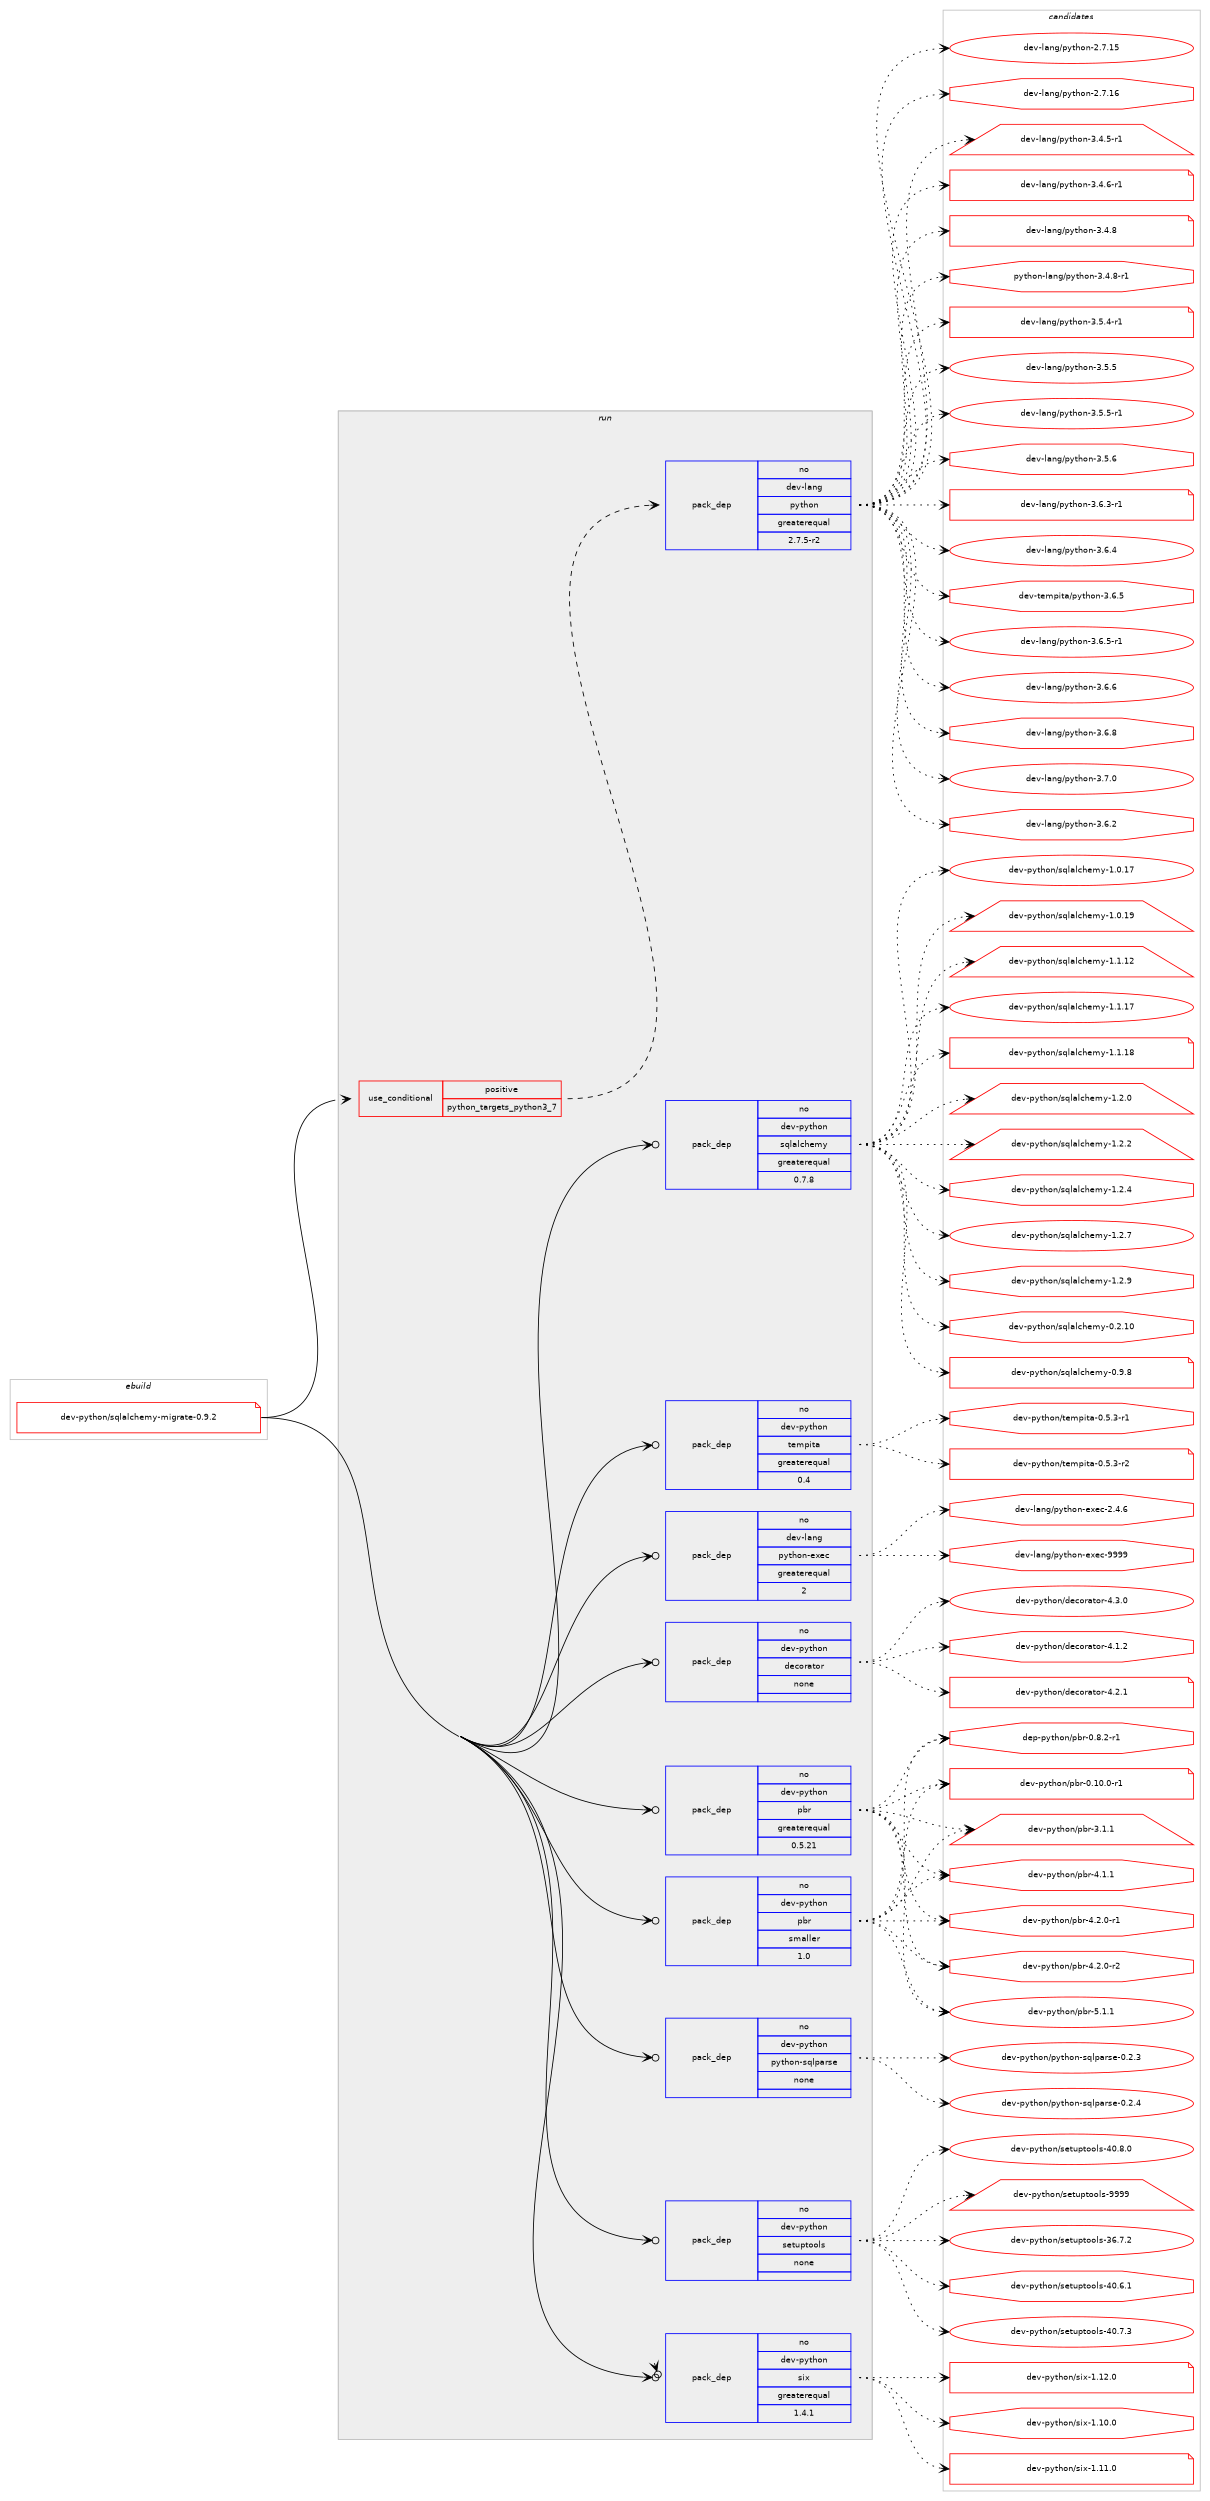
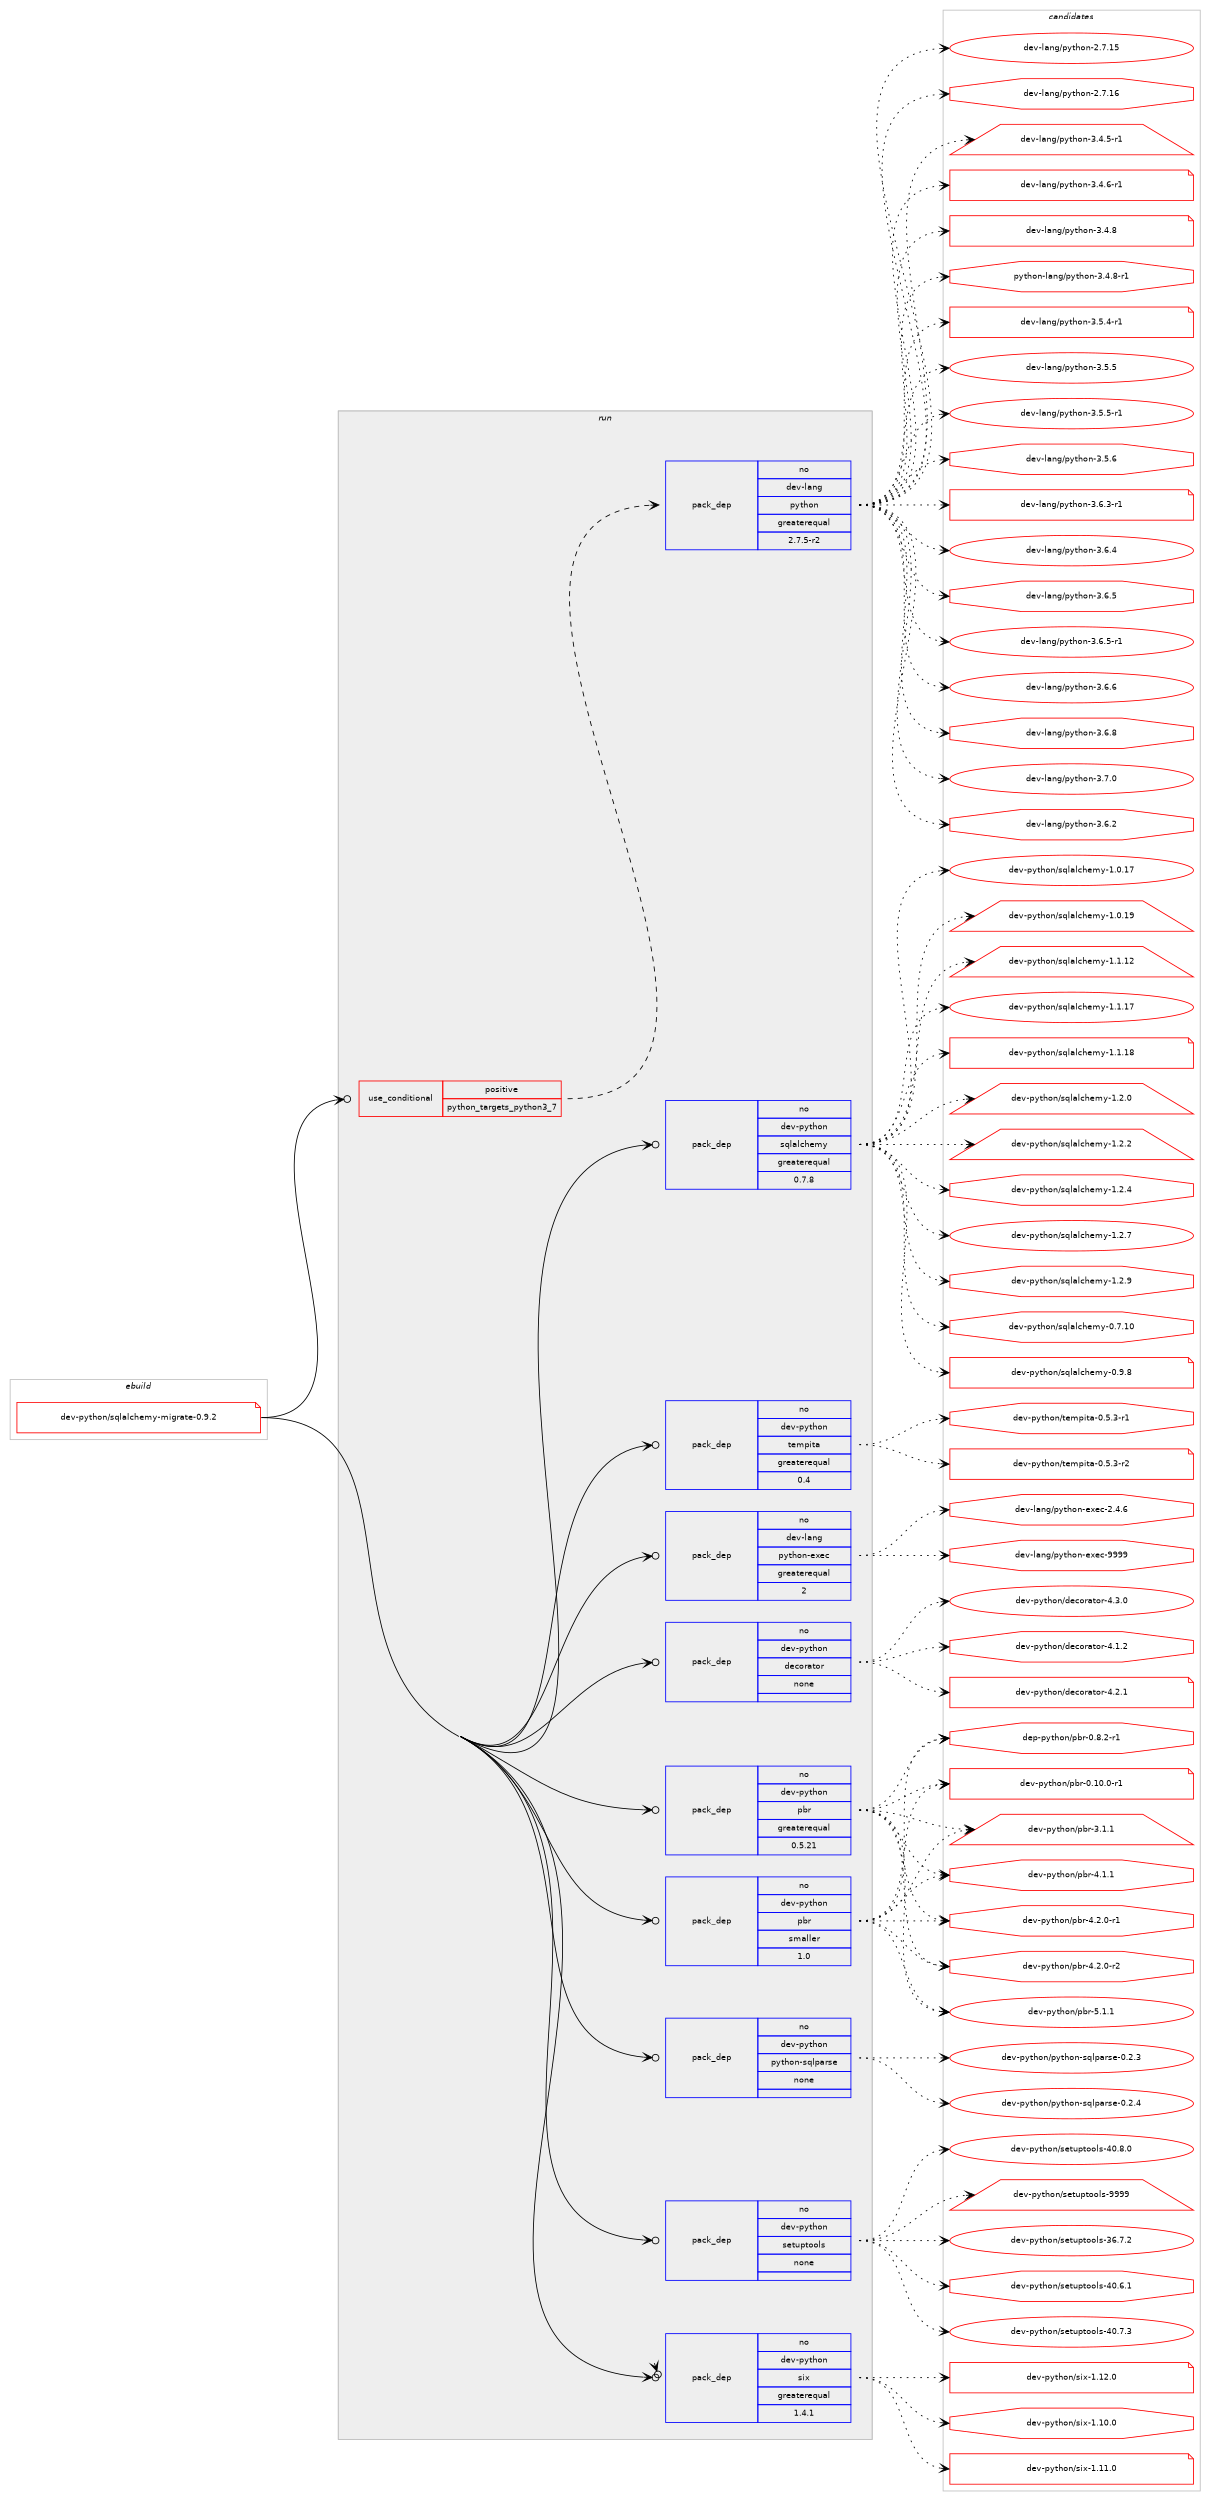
node "dev-tempita/python-3.6.5": label "dev-tempita/python-3.6.5" -> "dev-lang/python-3.6.5"
edge "dev-python/sqlalchemy-migrate-0.9.2" -> "use_conditional": arrowhead vee -> odotvee
node "dev-python/sqlalchemy-0.2.10": label "dev-python/sqlalchemy-0.2.10" -> "dev-python/sqlalchemy-0.7.10"
